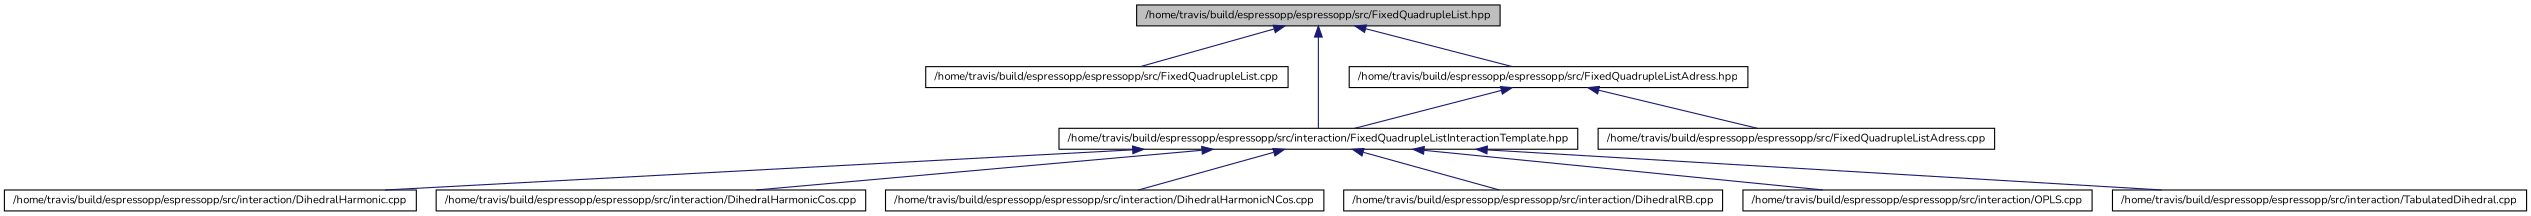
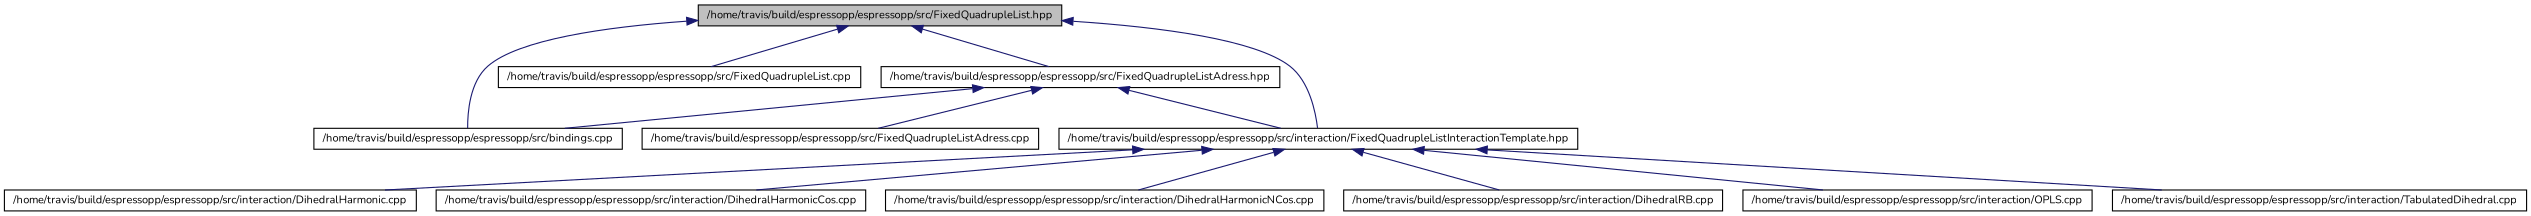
node "/home/travis/build/espressopp/espressopp/src/bindings.cpp": added
